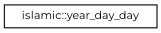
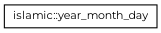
node "islamic::year_day_day": label "islamic::year_day_day" -> "islamic::year_month_day"
